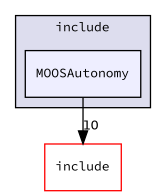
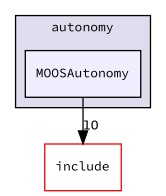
cluster "include": label "include" -> "autonomy"
